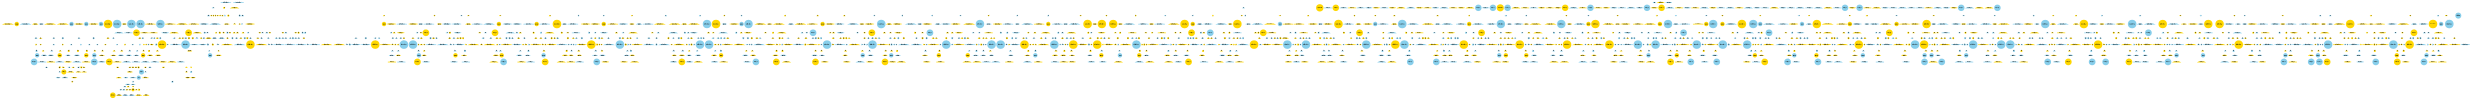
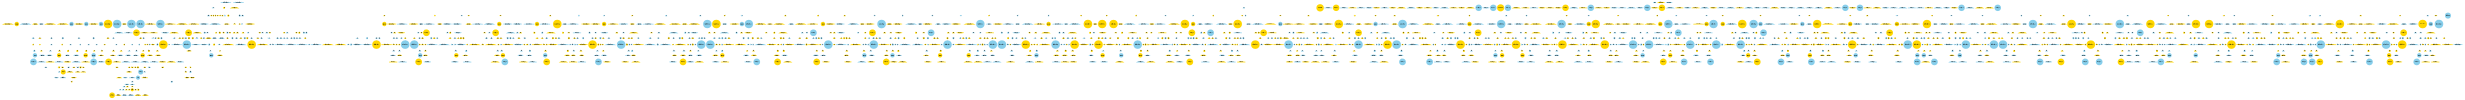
node "( does white ( mark 9 1 3 ) )": removed
node "( legal black ( mark 4 1 2 ) )": removed
